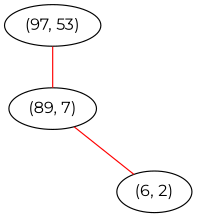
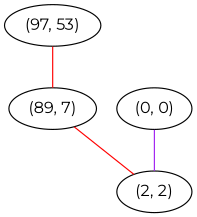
node "(0, 0)": added
node "(6, 2)": label "(6, 2)" -> "(2, 2)"
